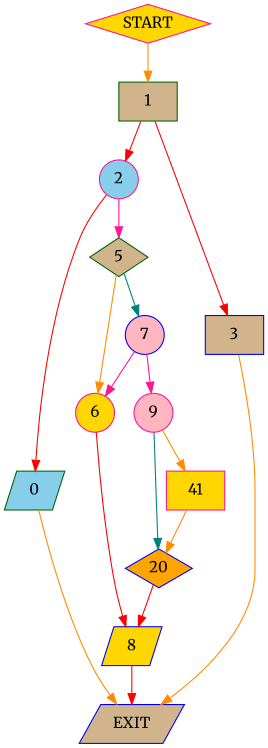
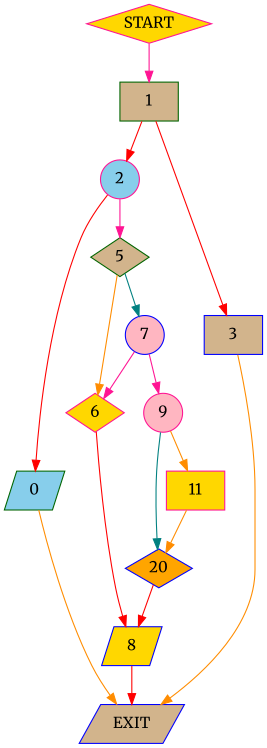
edge "START" -> "1": color darkorange -> deeppink
node "6": shape circle -> diamond
node "41": label "41" -> "11"
